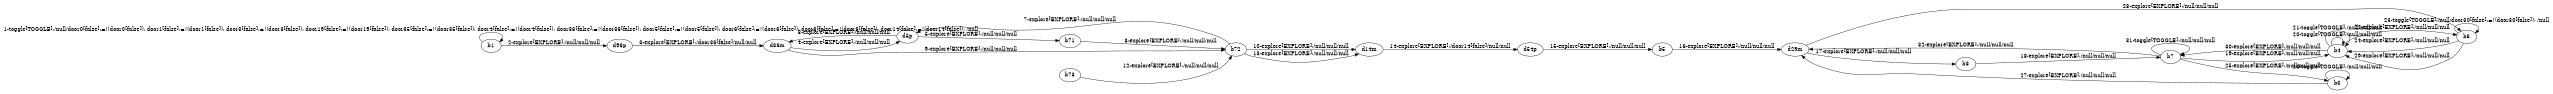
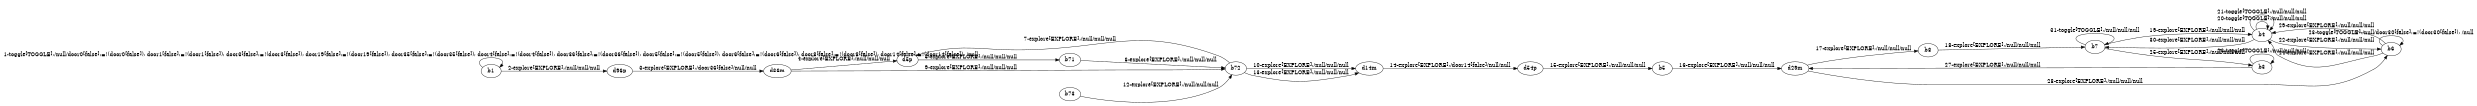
edge "d5p" -> "d36m": removed, label "8-explore[EXPLORE];/null/null/null"
edge "b7" -> "d29m": removed, label "32-explore[EXPLORE];/null/null/null"
